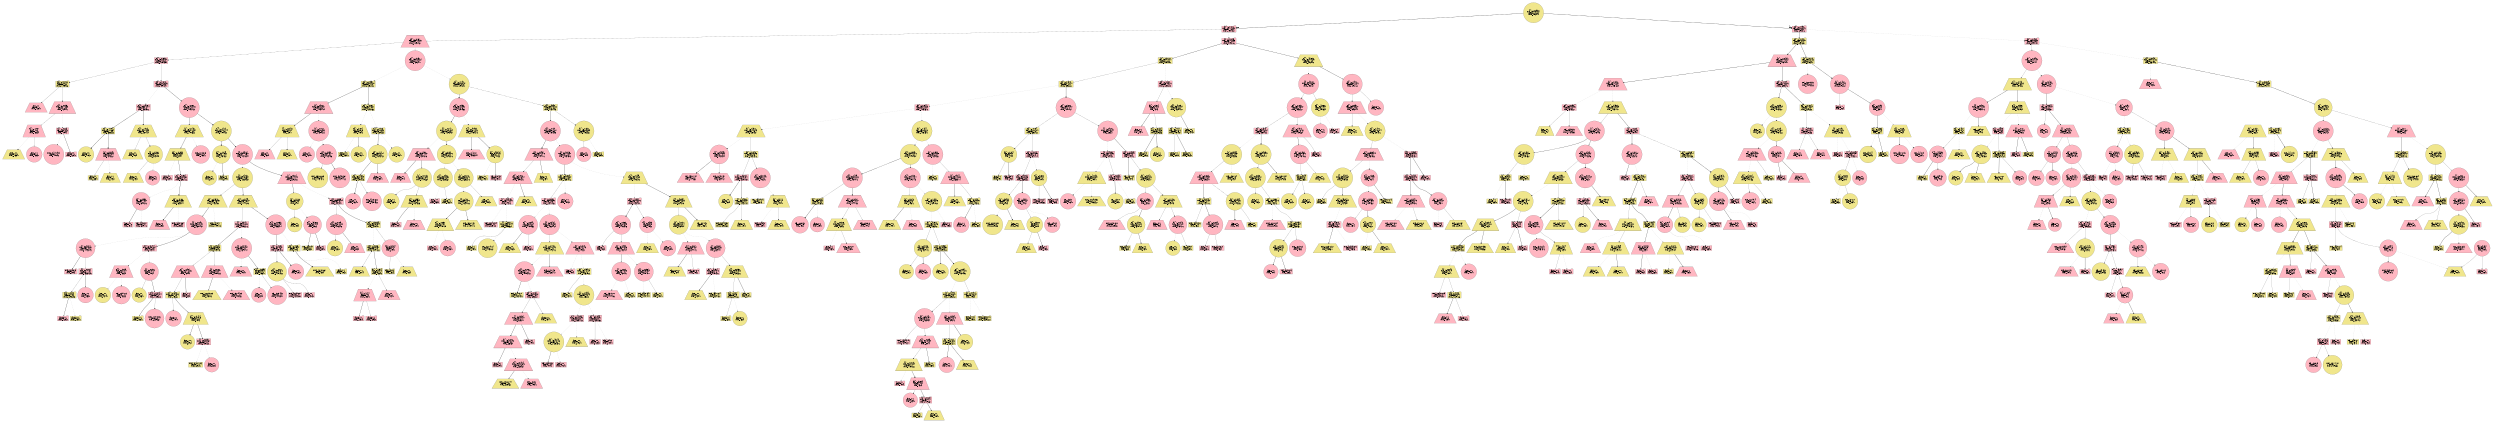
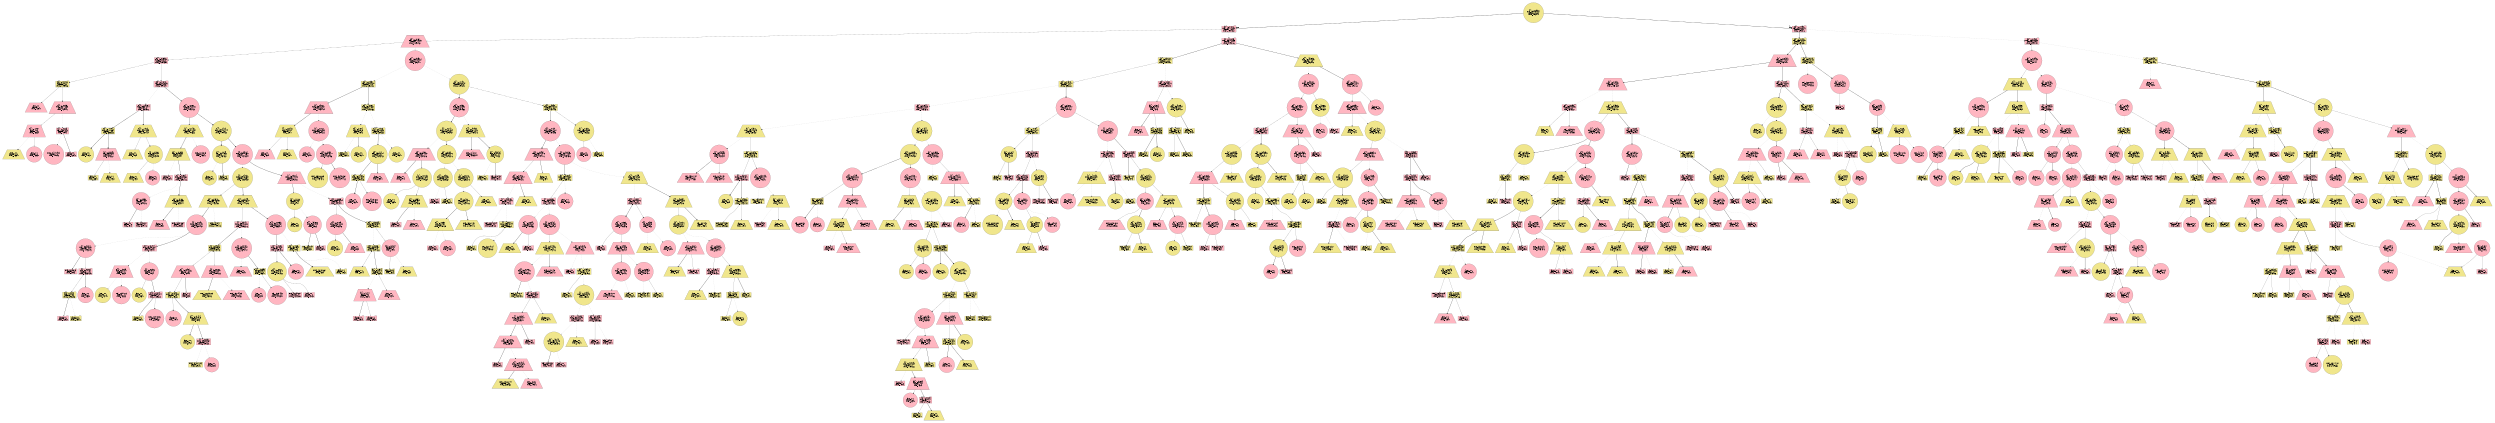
node "X[3] <= 0.8567 mse = 92773.44 samples = 25 value = 1215.6": added
